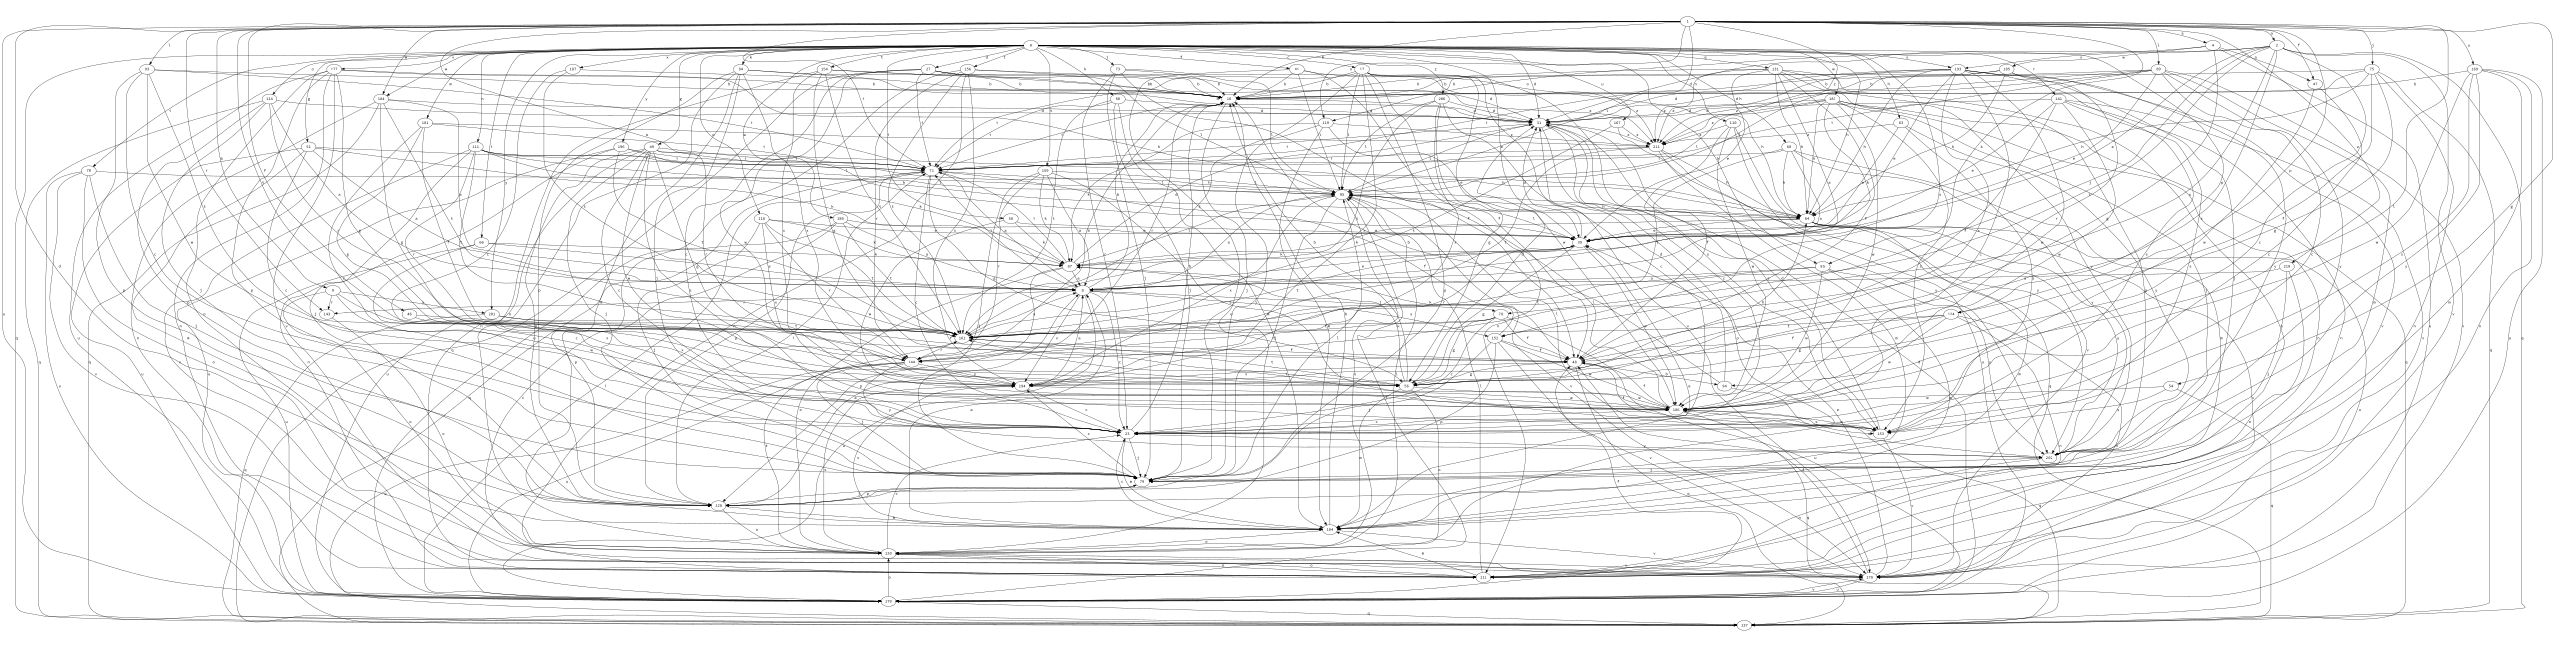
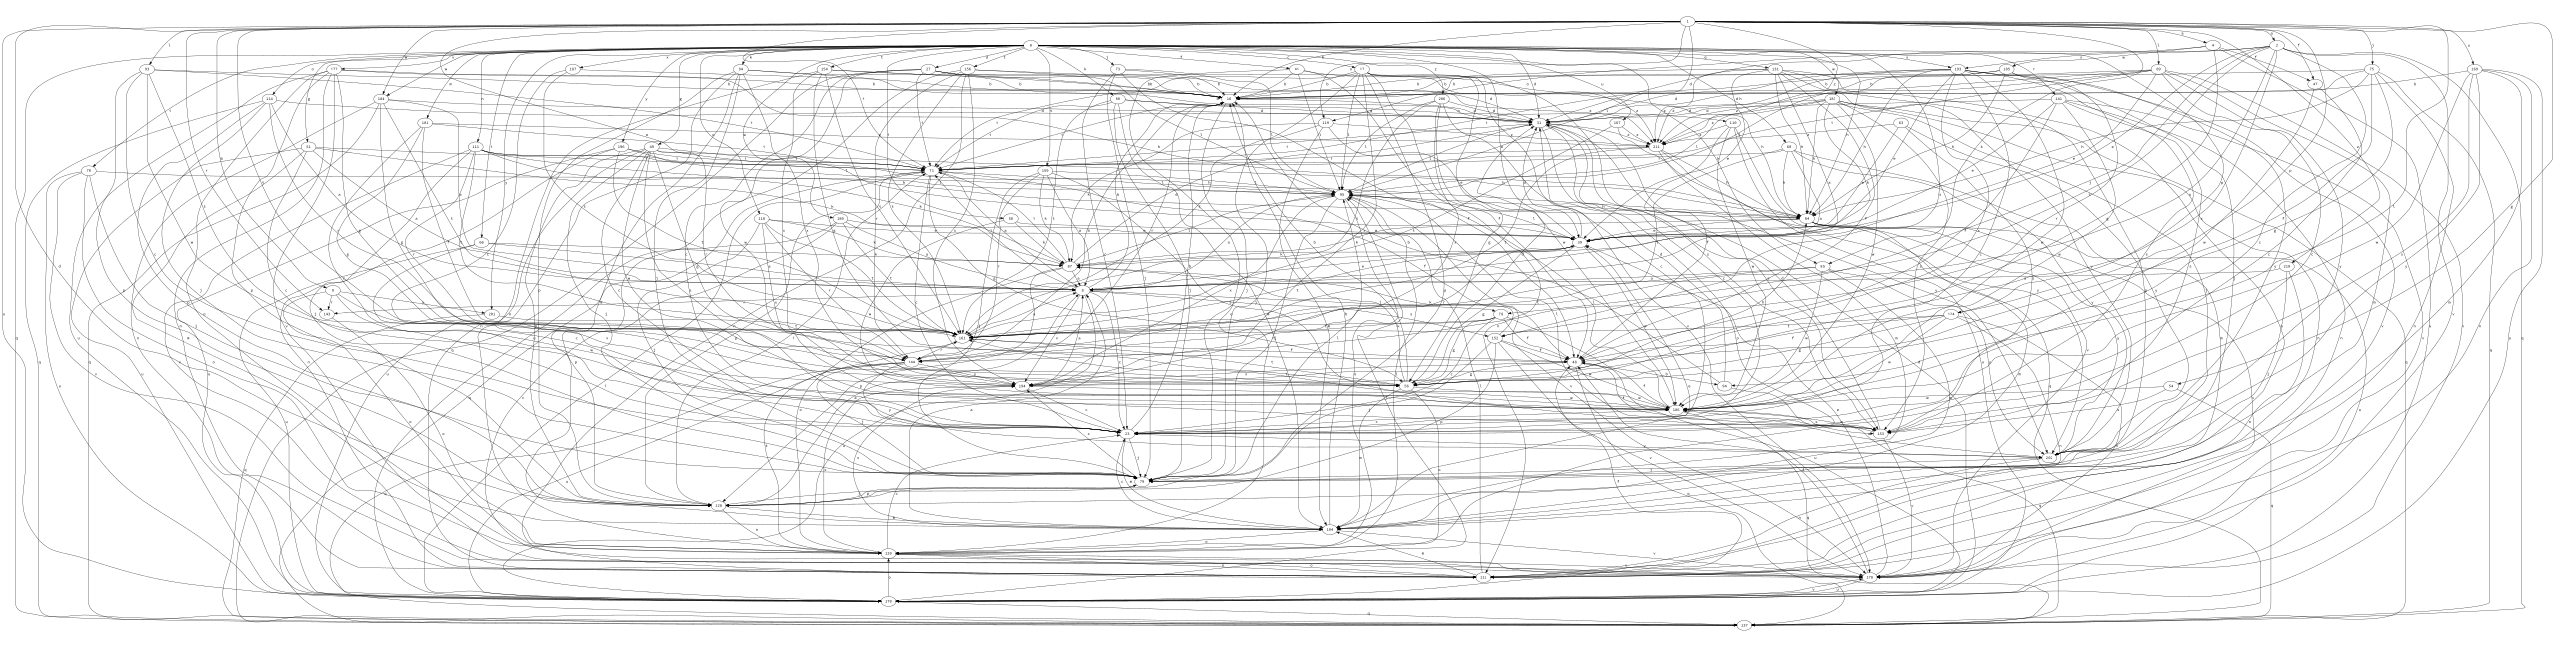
edge "0" -> "110": now "80" -> "110"
edge "0" -> "63": removed, label "h"
edge "4" -> "47": label "a" -> "f"
node "46": removed
edge "201" -> "48": removed, label "f"
